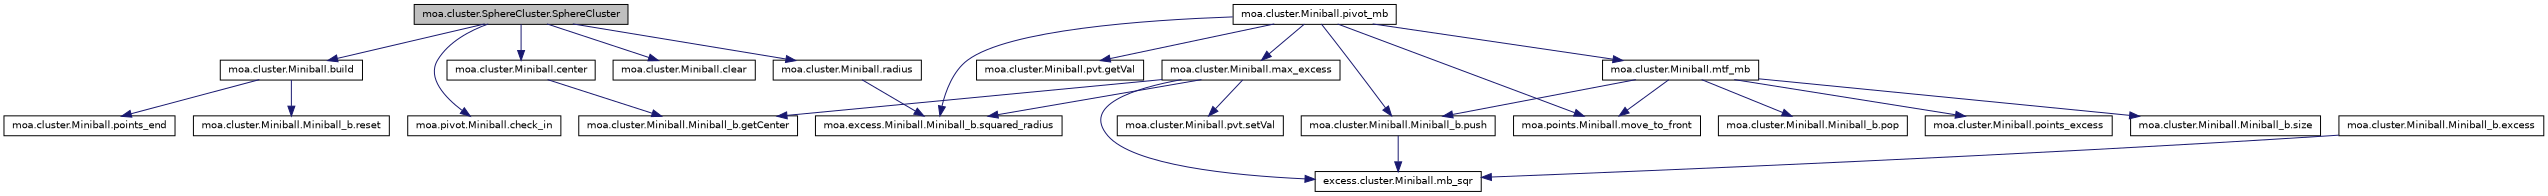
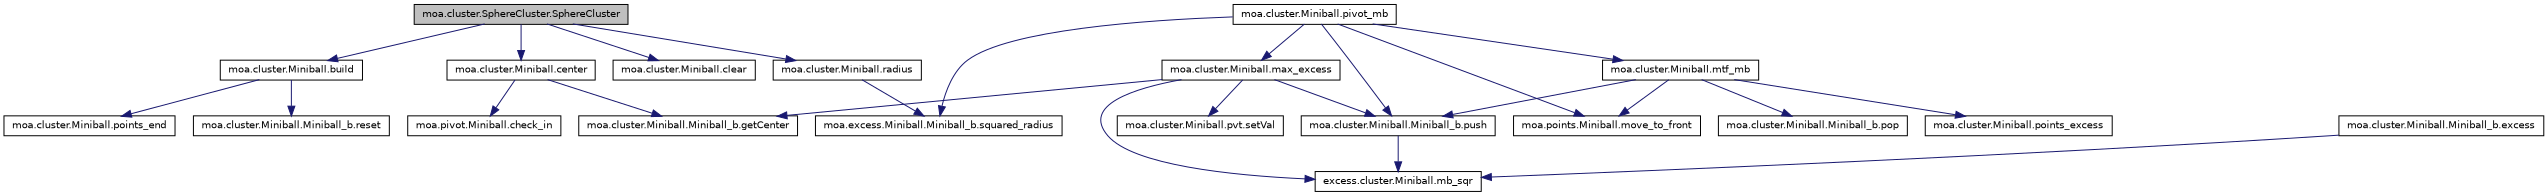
edge "moa.cluster.SphereCluster.SphereCluster" -> "moa.pivot.Miniball.check_in": now "moa.cluster.Miniball.center" -> "moa.pivot.Miniball.check_in"
node "moa.cluster.Miniball.pvt.getVal": removed
edge "moa.cluster.Miniball.max_excess" -> "moa.excess.Miniball.Miniball_b.squared_radius": now "moa.cluster.Miniball.max_excess" -> "moa.cluster.Miniball.Miniball_b.push"
node "moa.cluster.Miniball.Miniball_b.size": removed
